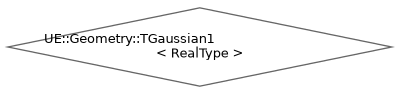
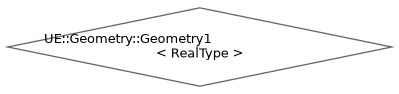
node "UE::Geometry::TGaussian1 < RealType >": label "UE::Geometry::TGaussian1 < RealType >" -> "UE::Geometry::Geometry1 < RealType >"
